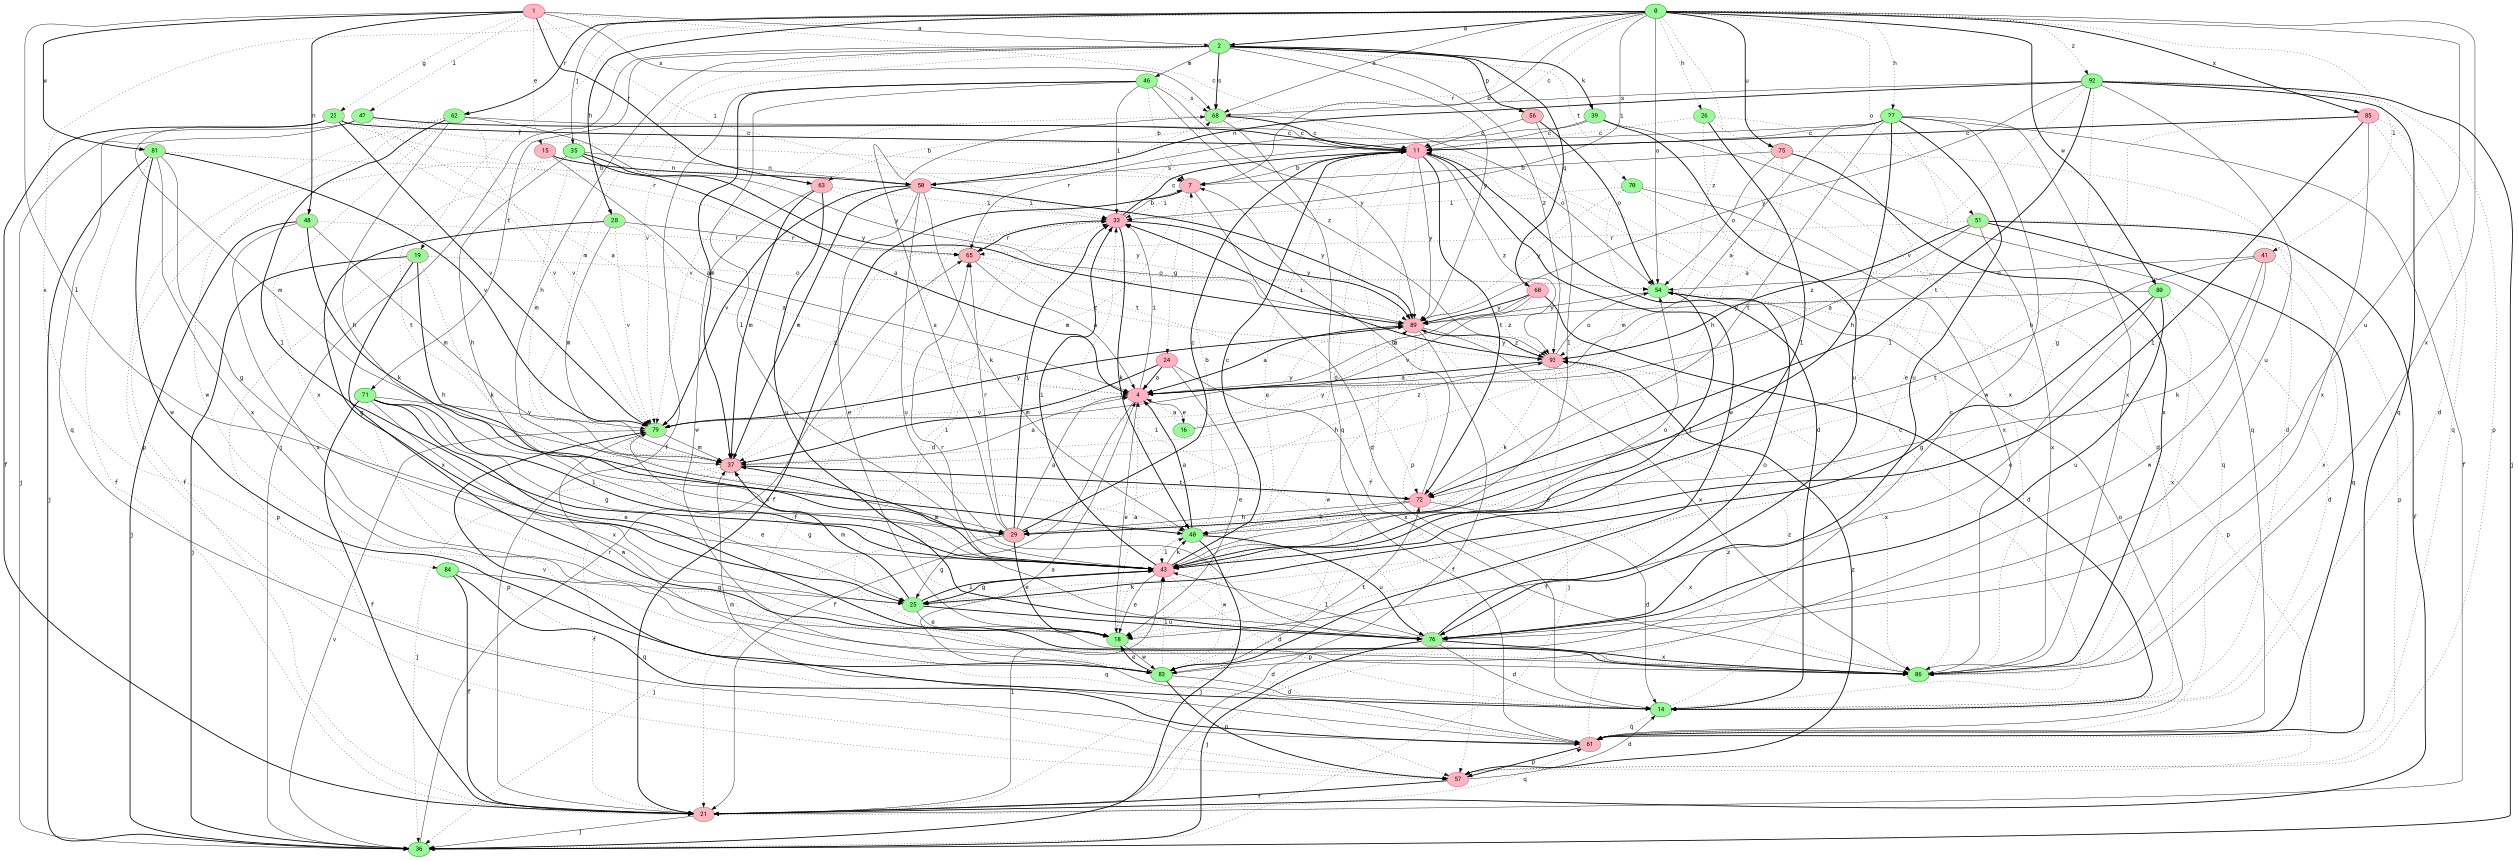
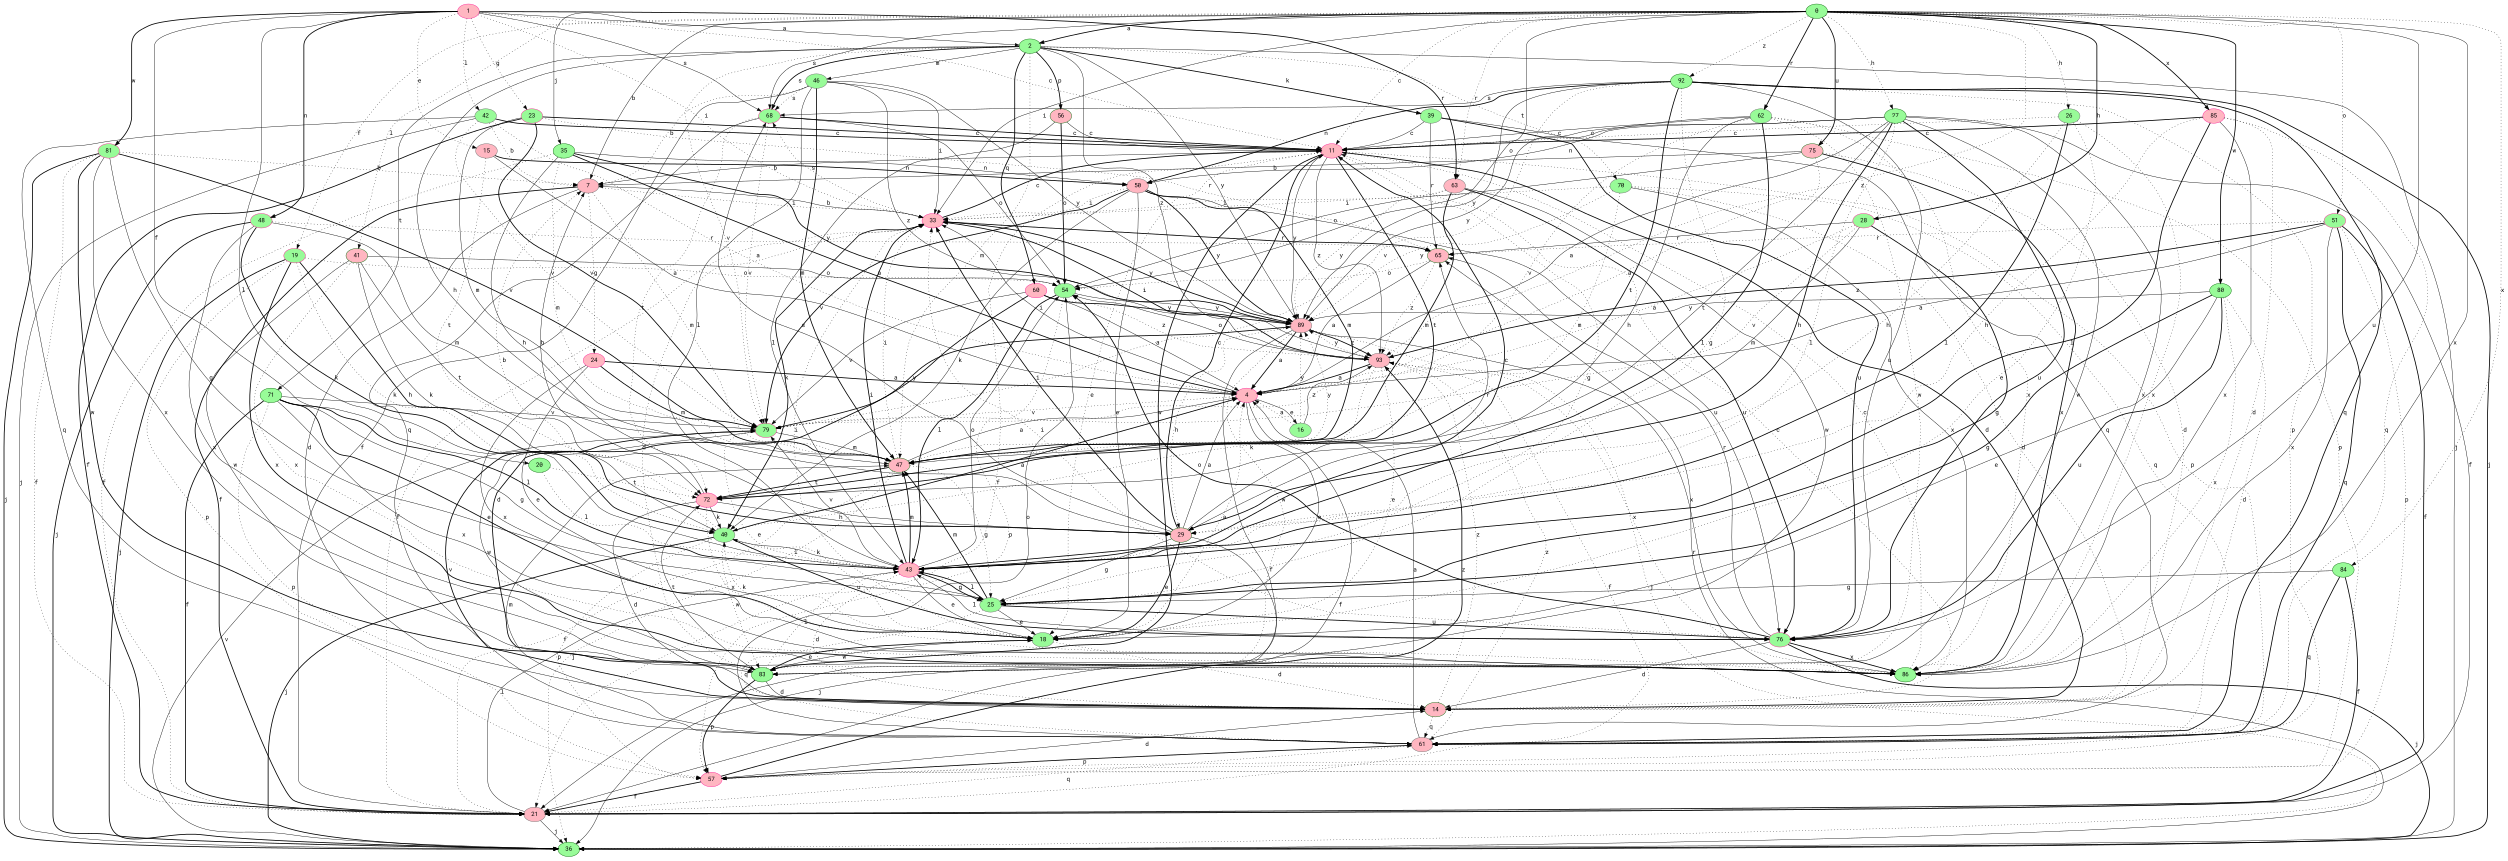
node "20": added
node "37": label "37" -> "47"
edge "29" -> "36": style dotted -> solid
node "14": fillcolor palegreen -> lightpink
